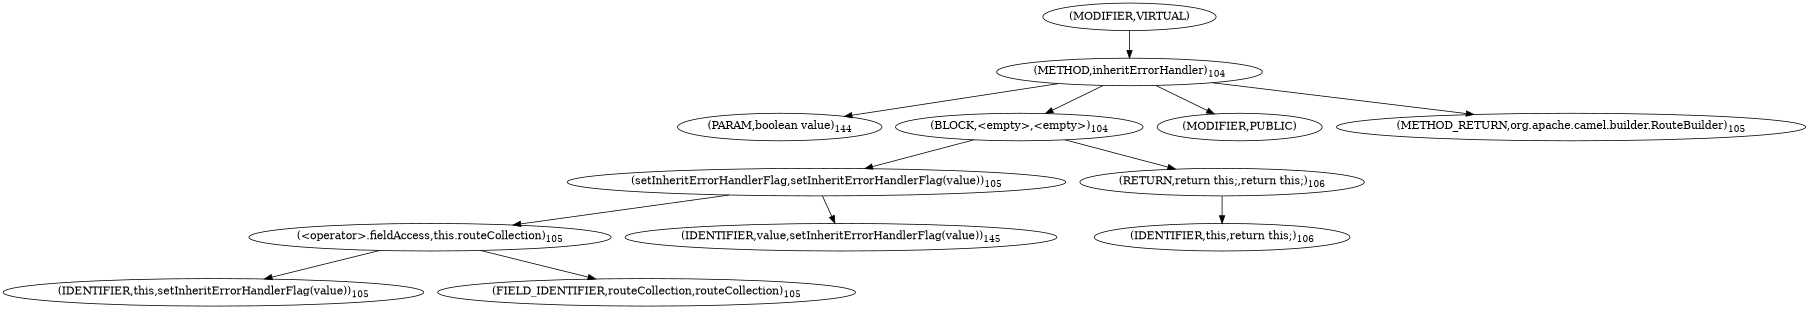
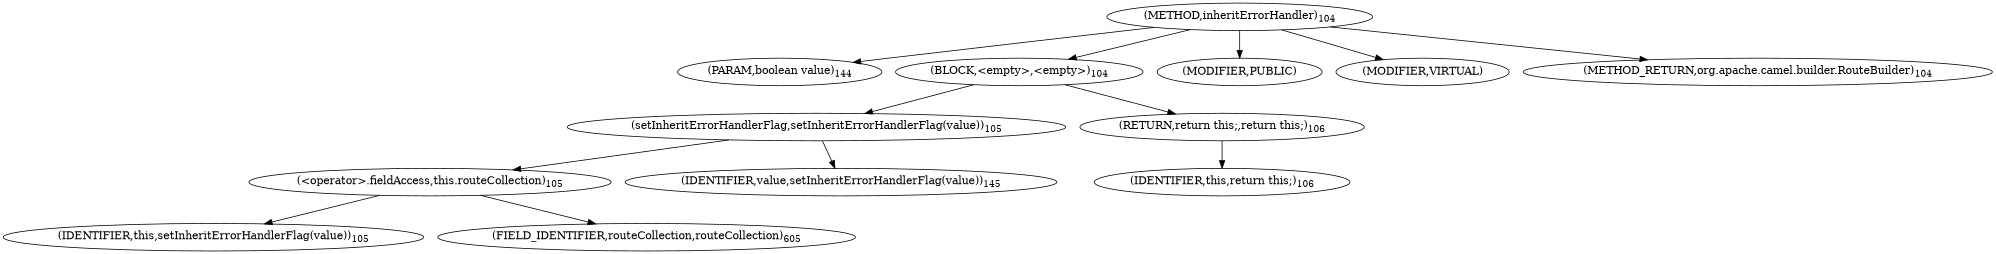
edge "(MODIFIER,VIRTUAL)" -> "(METHOD,inheritErrorHandler)": reversed
node "(METHOD_RETURN,org.apache.camel.builder.RouteBuilder)": text "105" -> "104"
node "(FIELD_IDENTIFIER,routeCollection,routeCollection)": text "105" -> "605"
